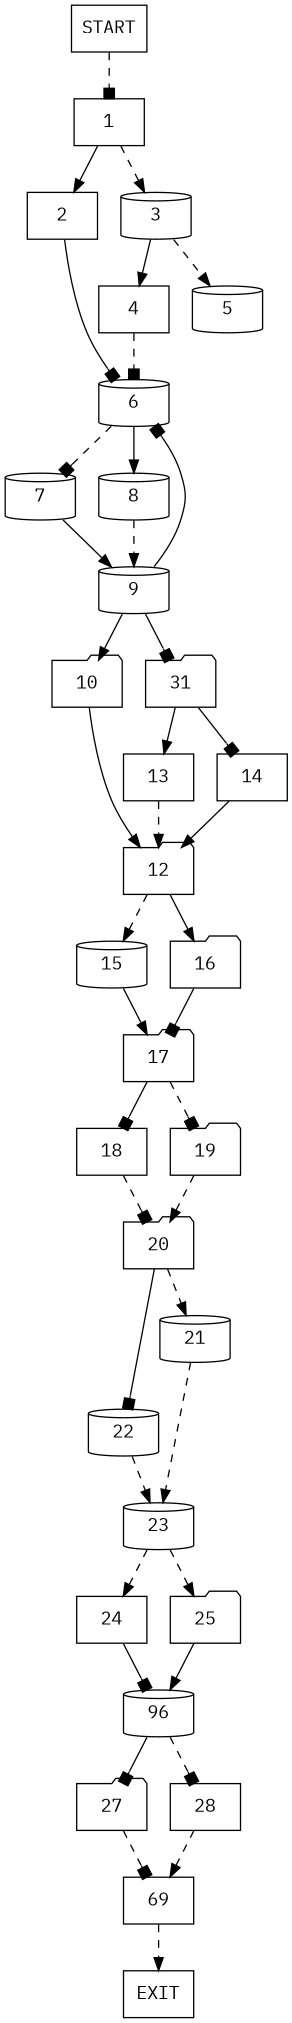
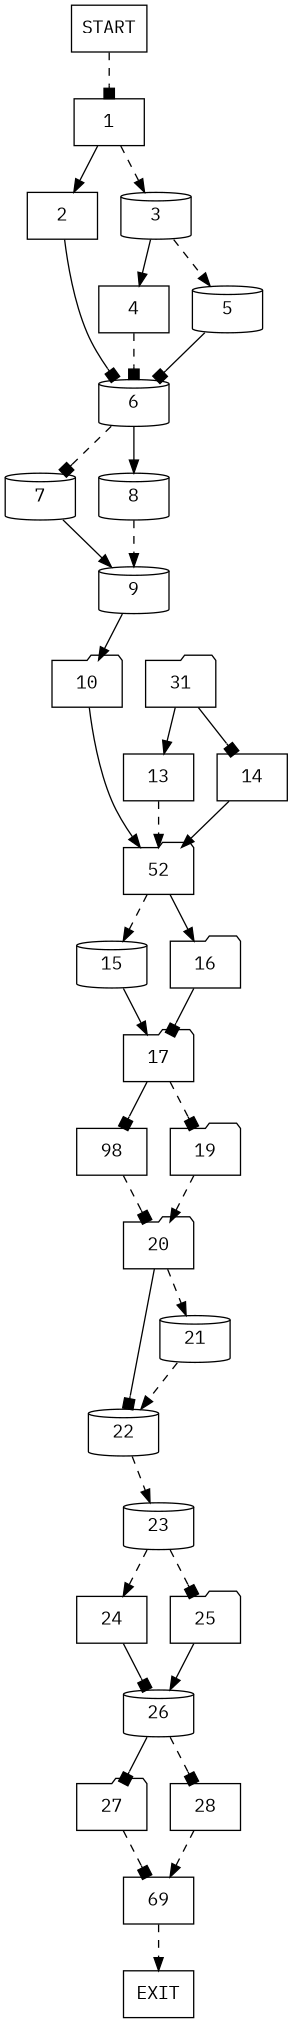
edge "9" -> "6": now "5" -> "6"
edge "9" -> "31": removed
node "12": label "12" -> "52"
node "18": label "18" -> "98"
edge "21" -> "23": now "21" -> "22"
edge "23" -> "25": arrowhead normal -> box
node "96": label "96" -> "26"
